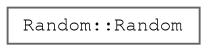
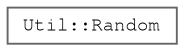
node "Random::Random": label "Random::Random" -> "Util::Random"
